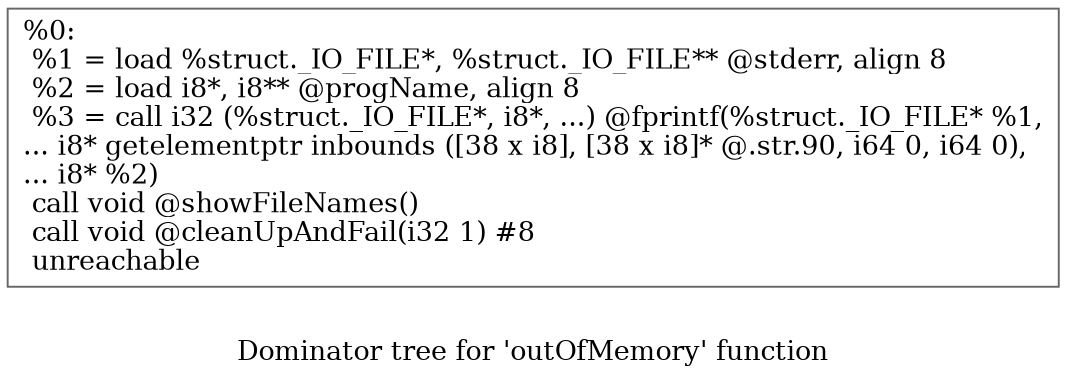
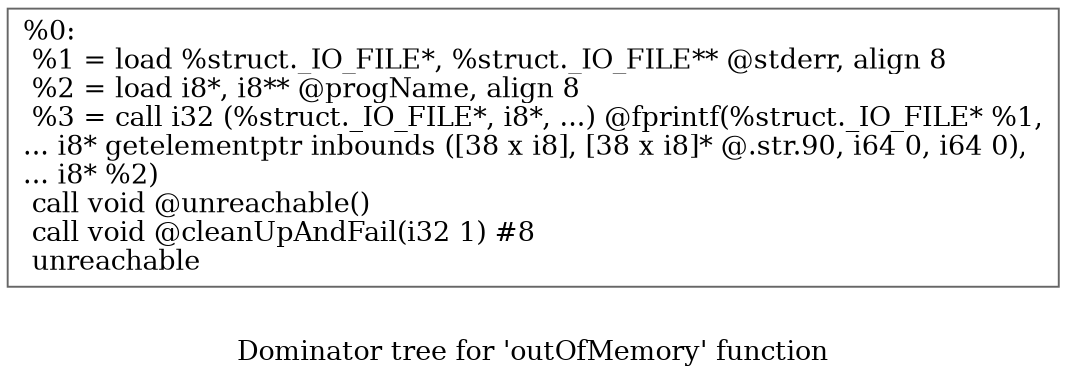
node "%0:": text "call void @showFileNames()" -> "call void @unreachable()"
